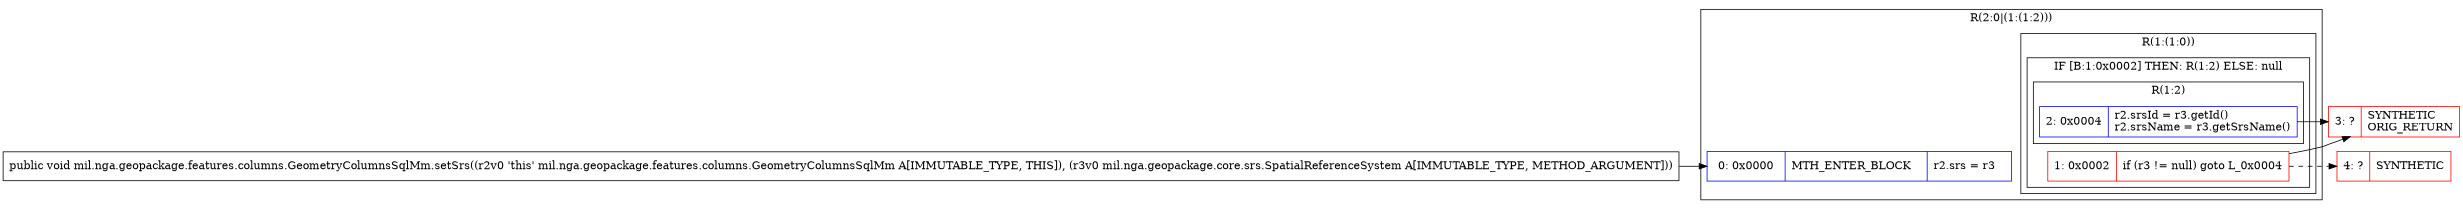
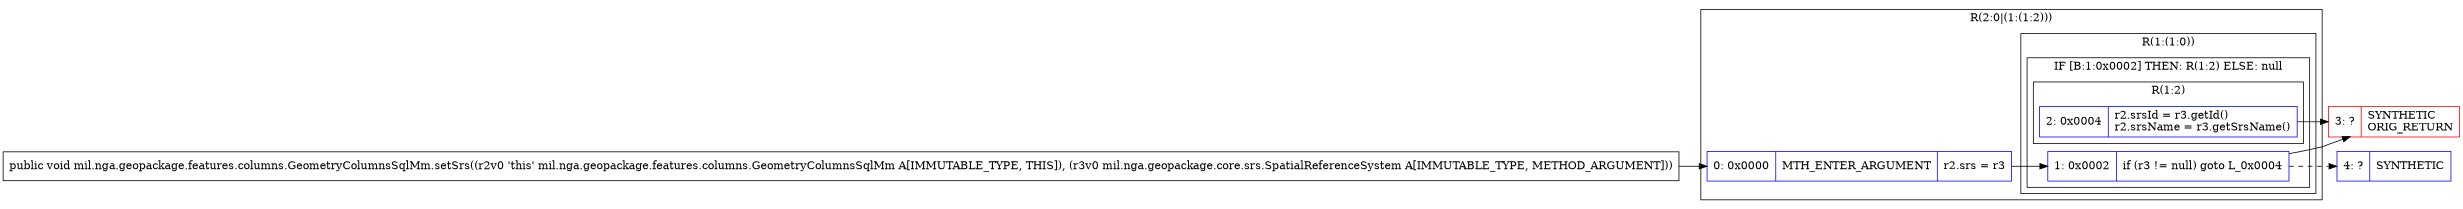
node "0: 0x0000": text "MTH_ENTER_BLOCK" -> "MTH_ENTER_ARGUMENT"
edge "0: 0x0000" -> "1: 0x0002": added
node "1: 0x0002": color red -> blue
node "4: ?": color red -> blue
